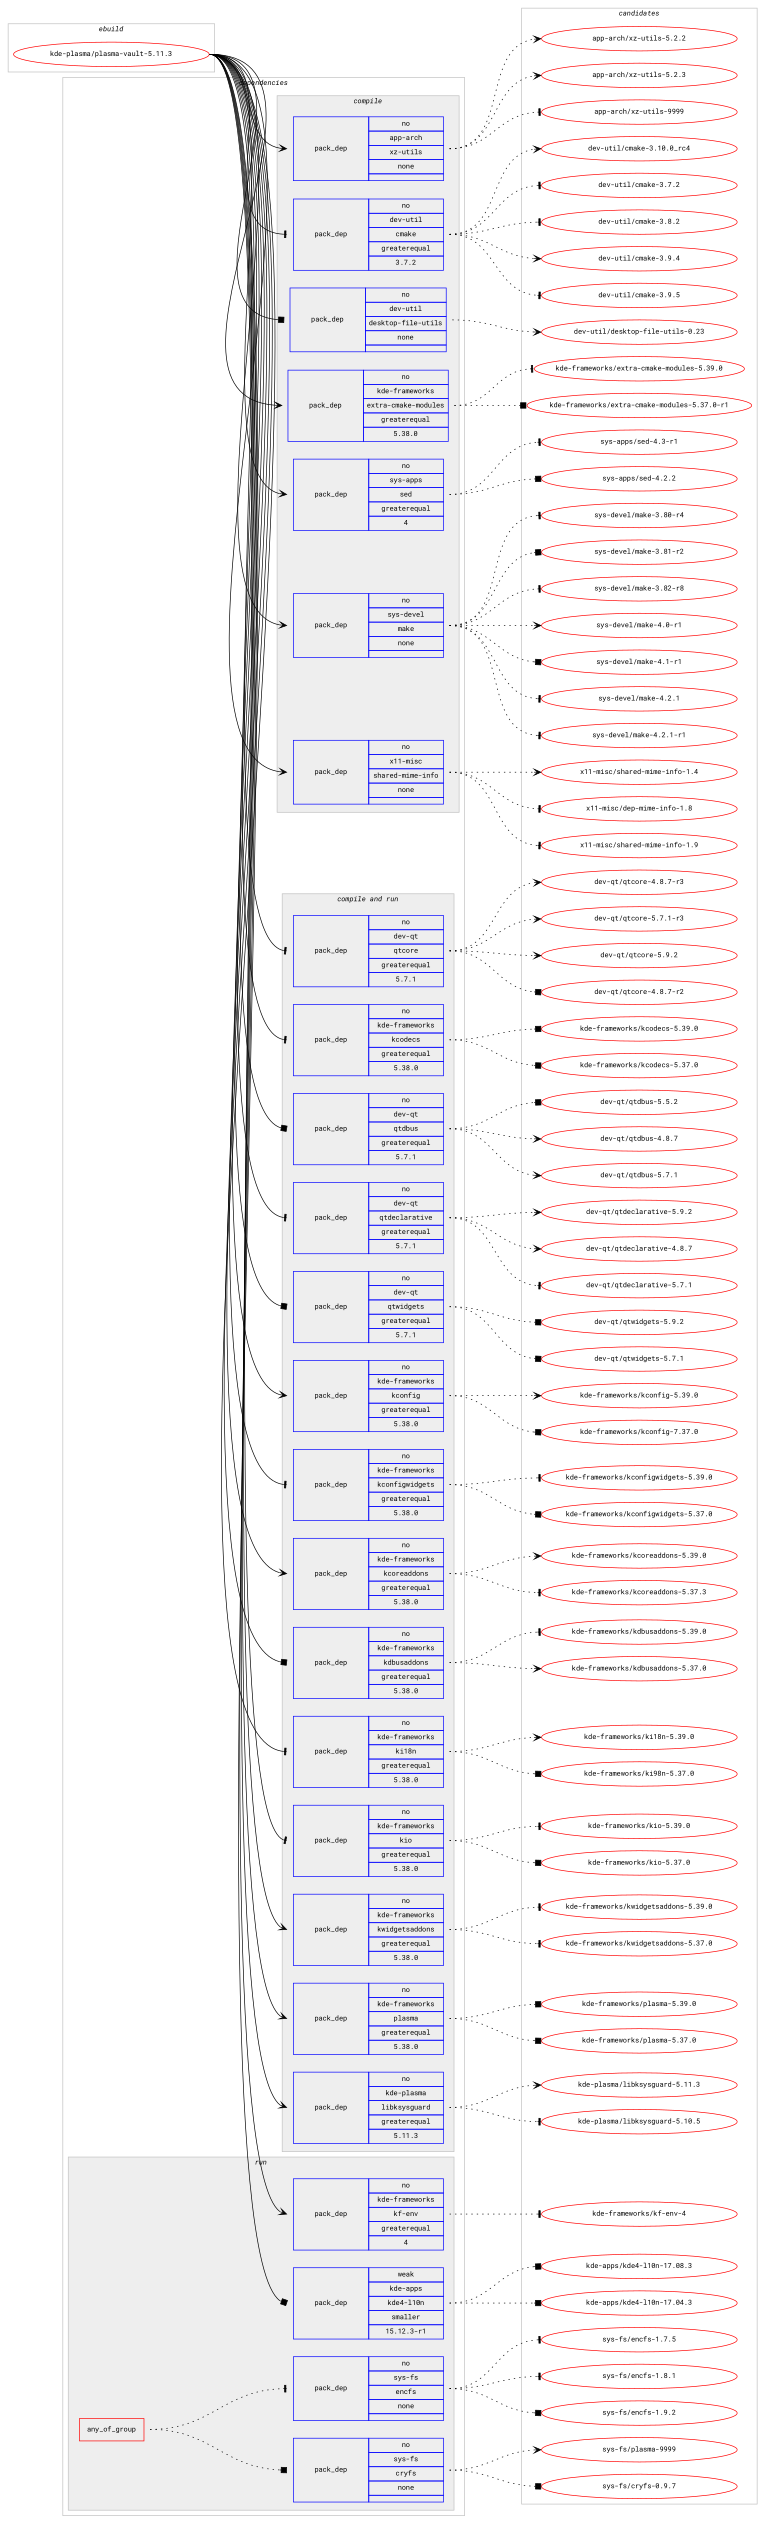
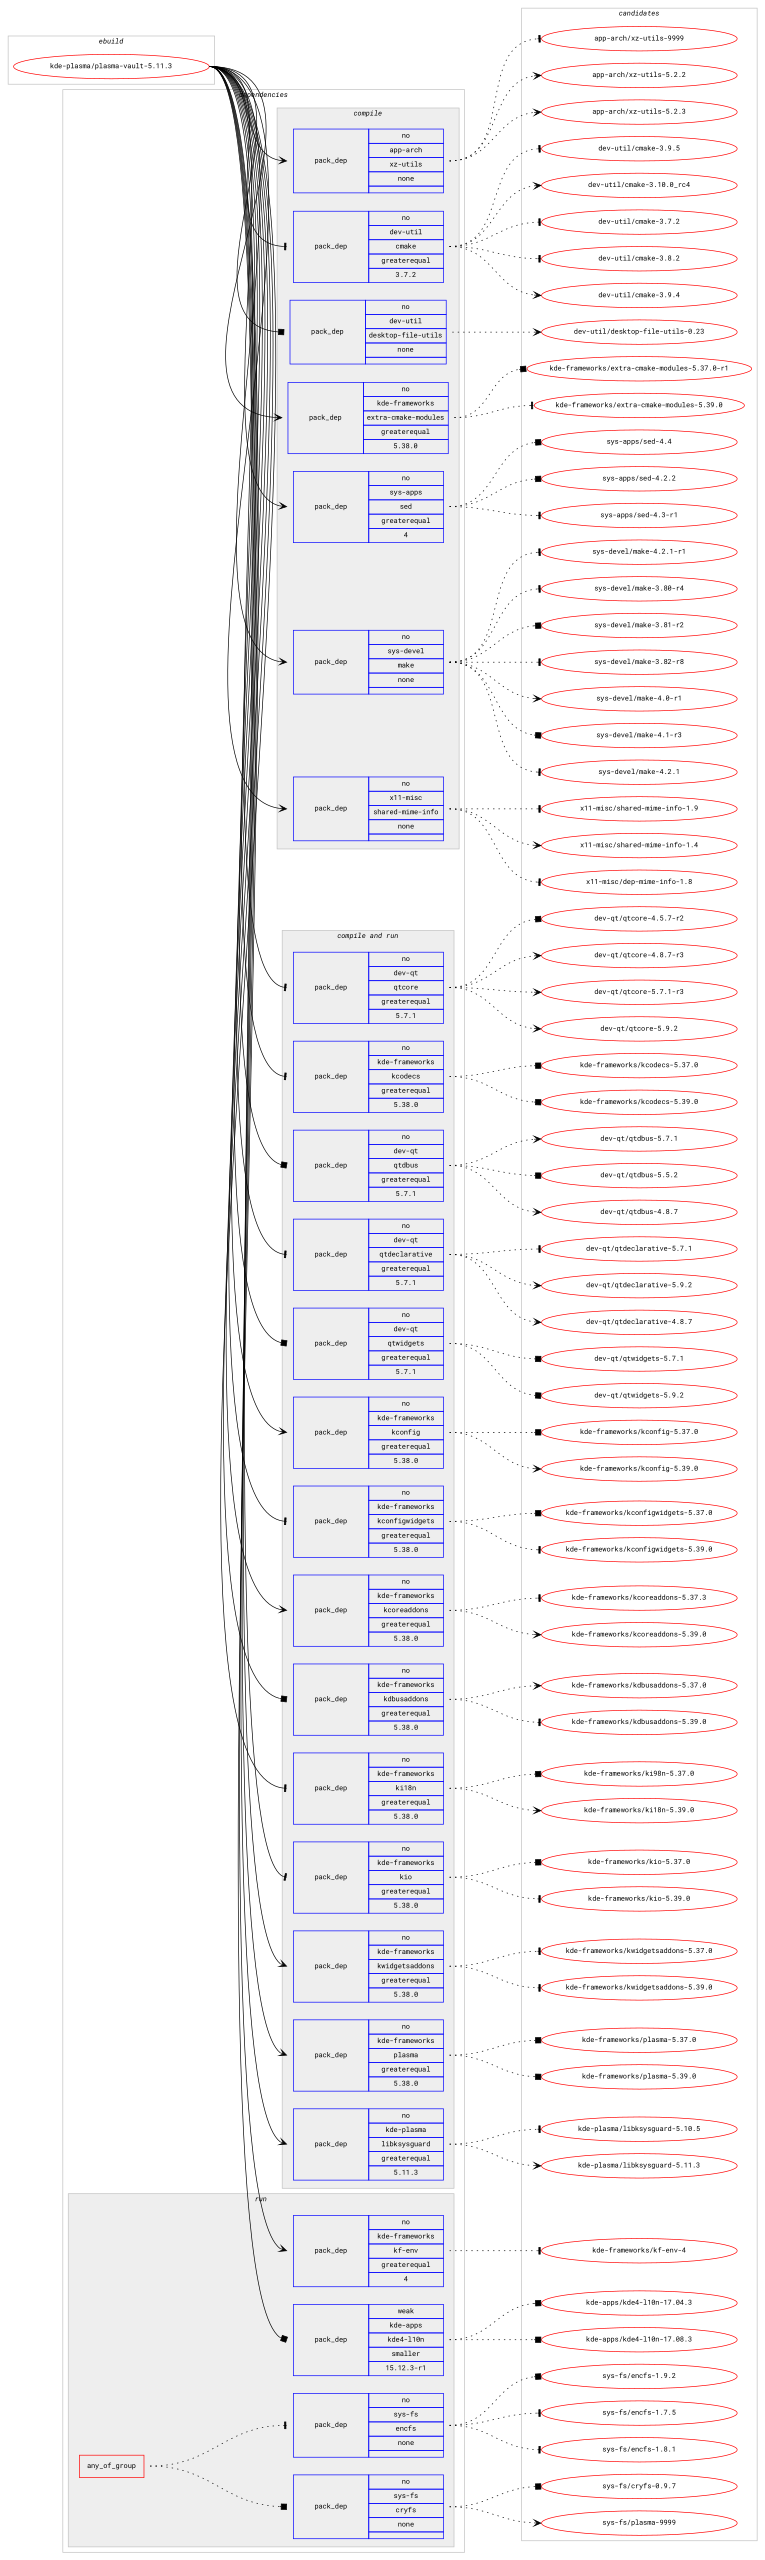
node "sys-apps/sed-4.4": added
node "sys-devel/make-4.1-r1": label "sys-devel/make-4.1-r1" -> "sys-devel/make-4.1-r3"
node "dev-qt/qtcore-4.8.7-r2": label "dev-qt/qtcore-4.8.7-r2" -> "dev-qt/qtcore-4.5.7-r2"
node "kde-frameworks/kconfig-7.37.0": label "kde-frameworks/kconfig-7.37.0" -> "kde-frameworks/kconfig-5.37.0"
